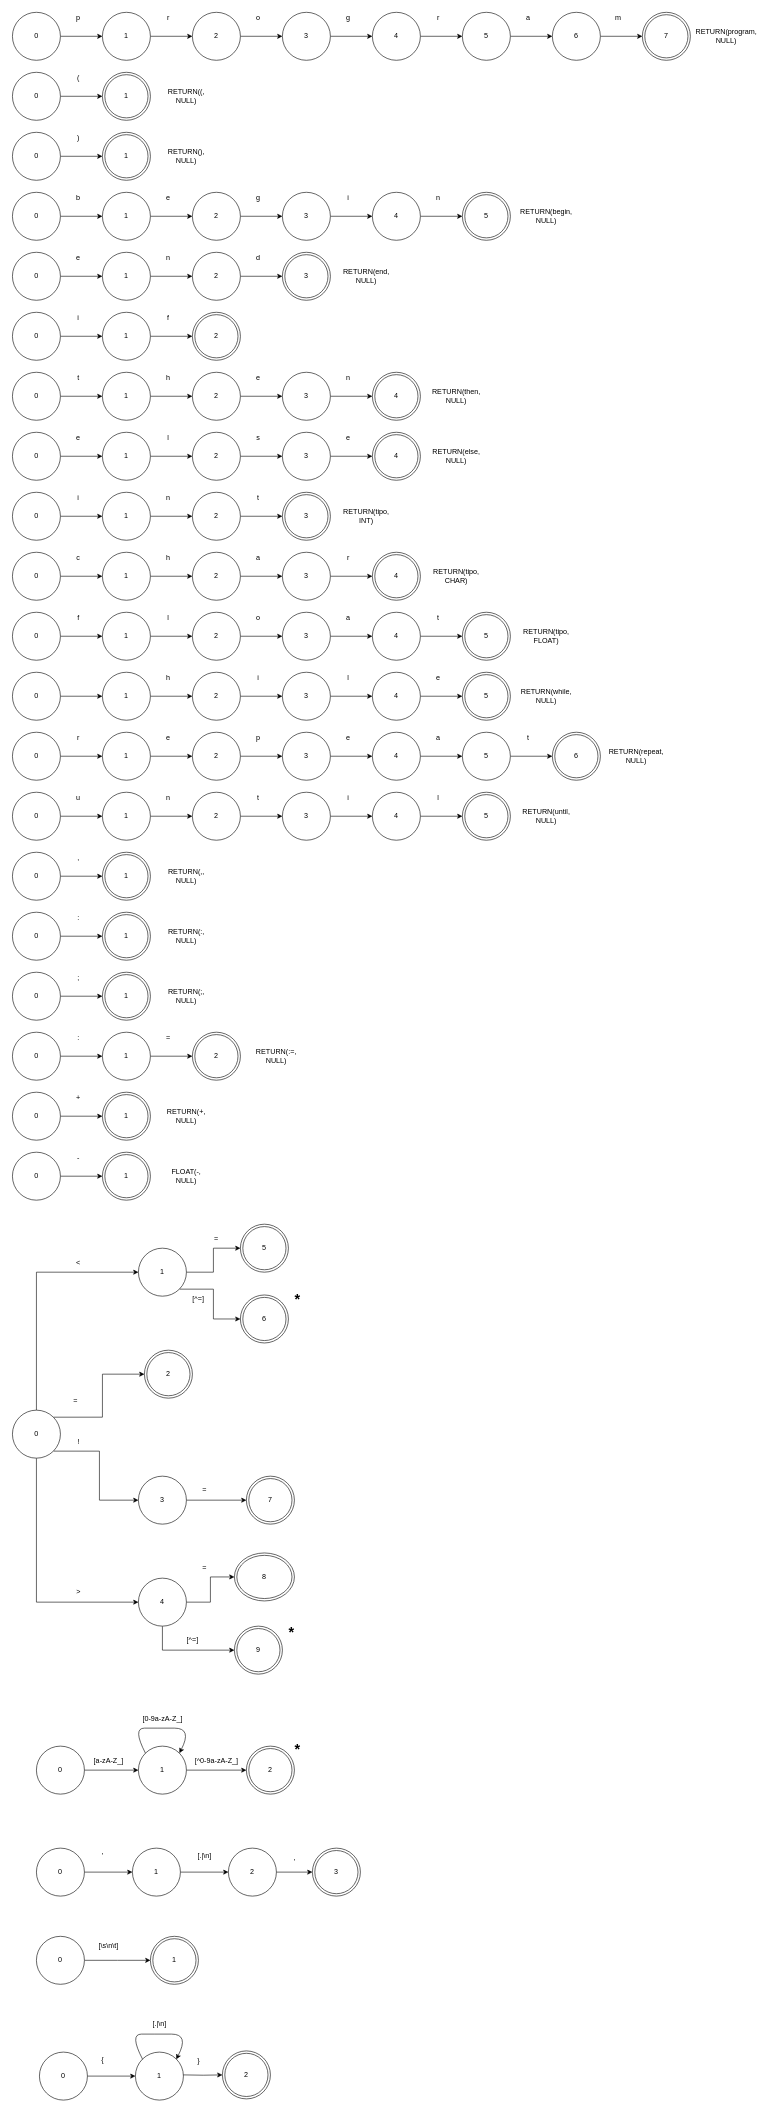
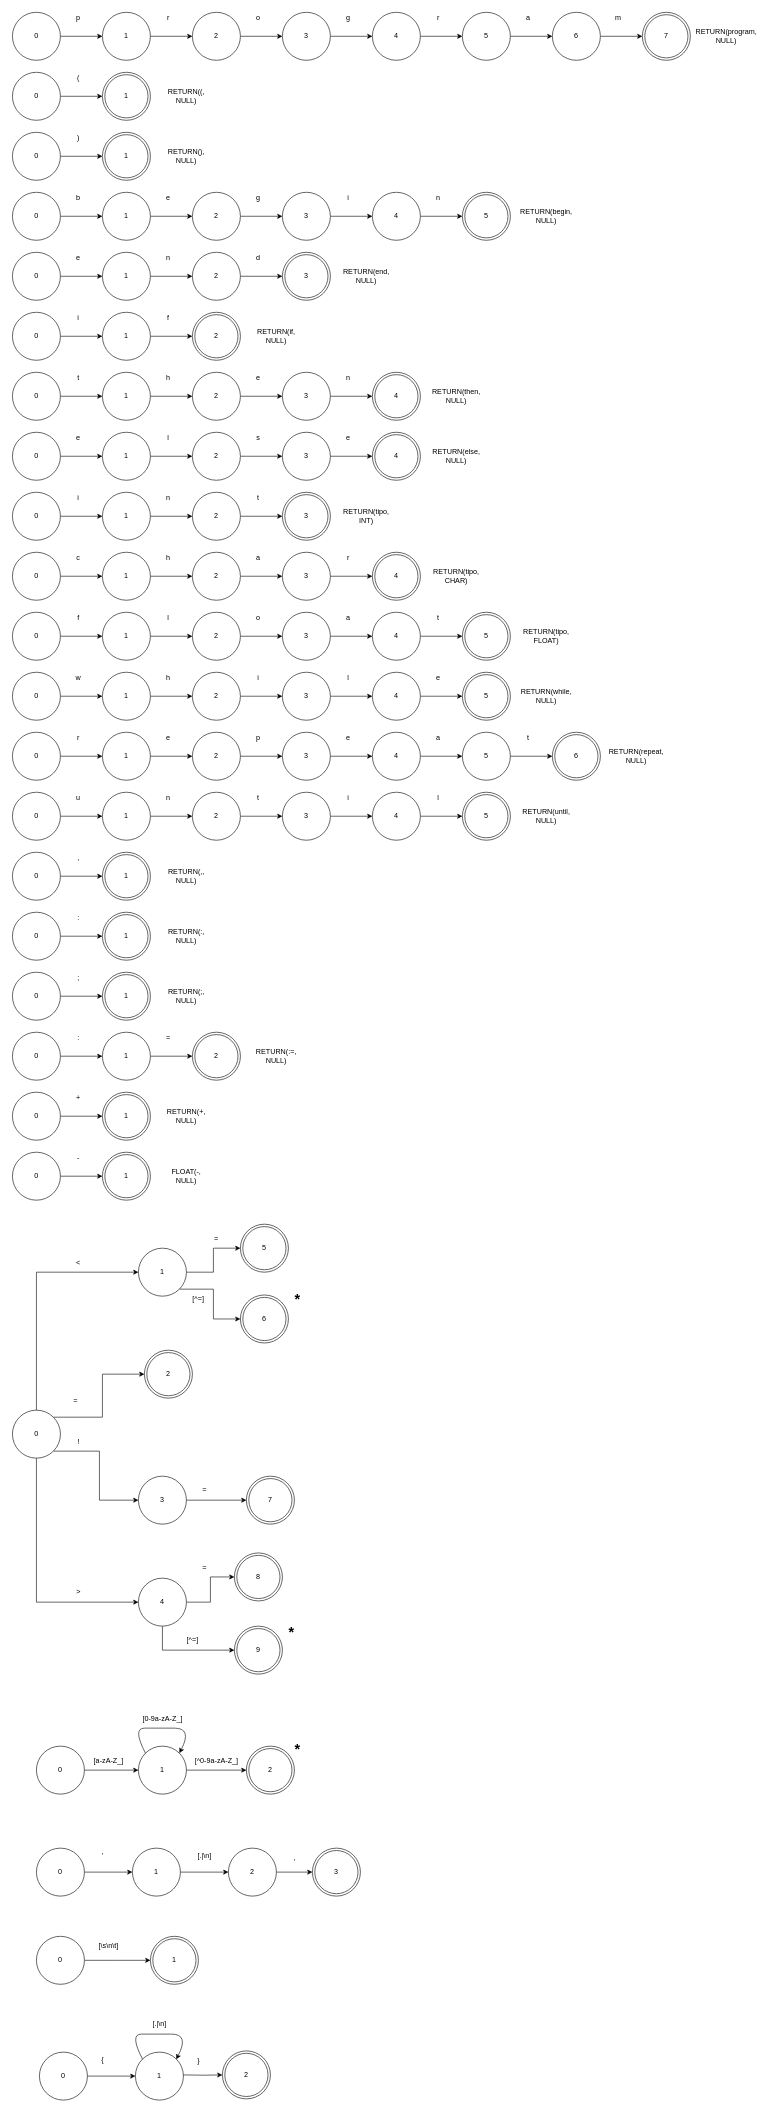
node "RETURN(if, NULL)": added
node "w": added
node "8": size 60x48 -> 48x48
